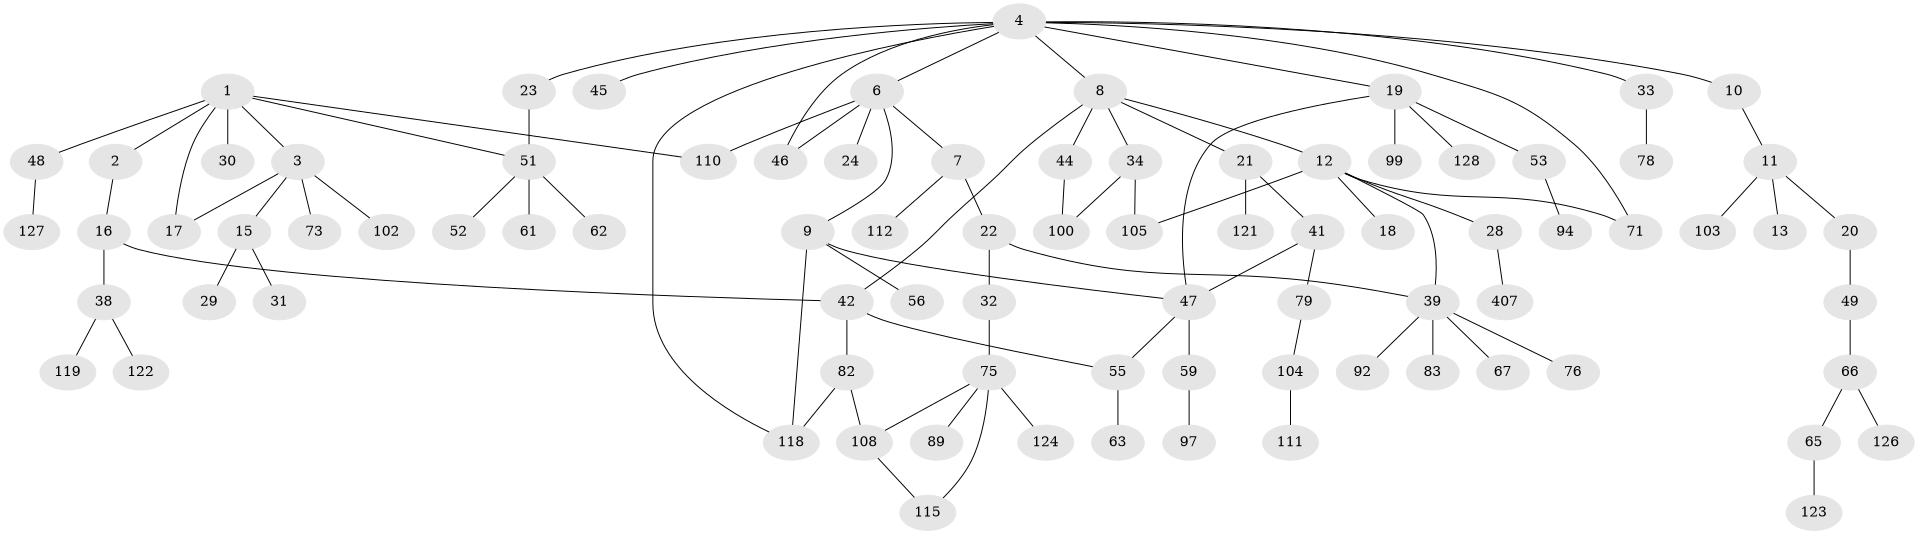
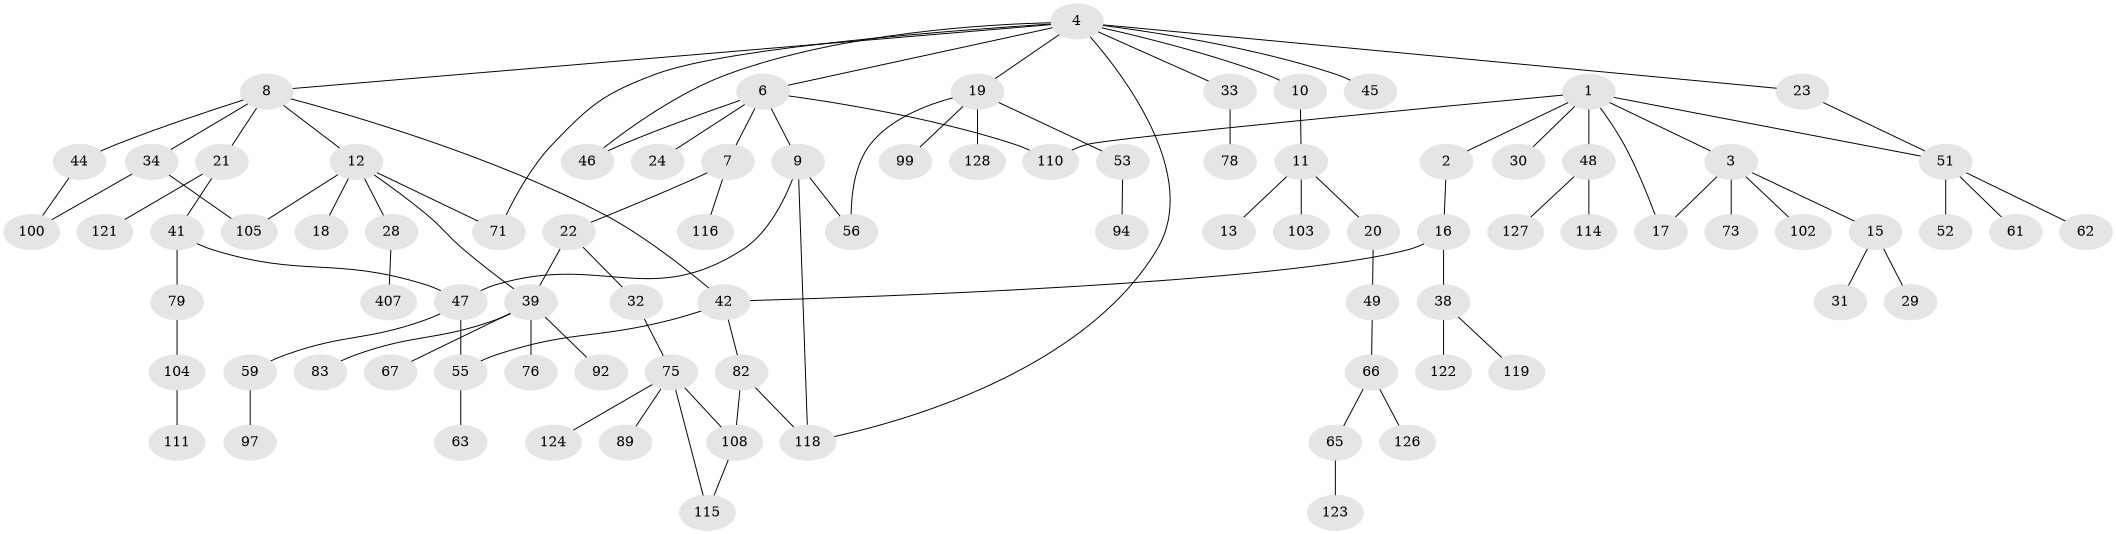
edge "19" -- "47": now "19" -- "56"
node "112": label "112" -> "116"
node "114": added
